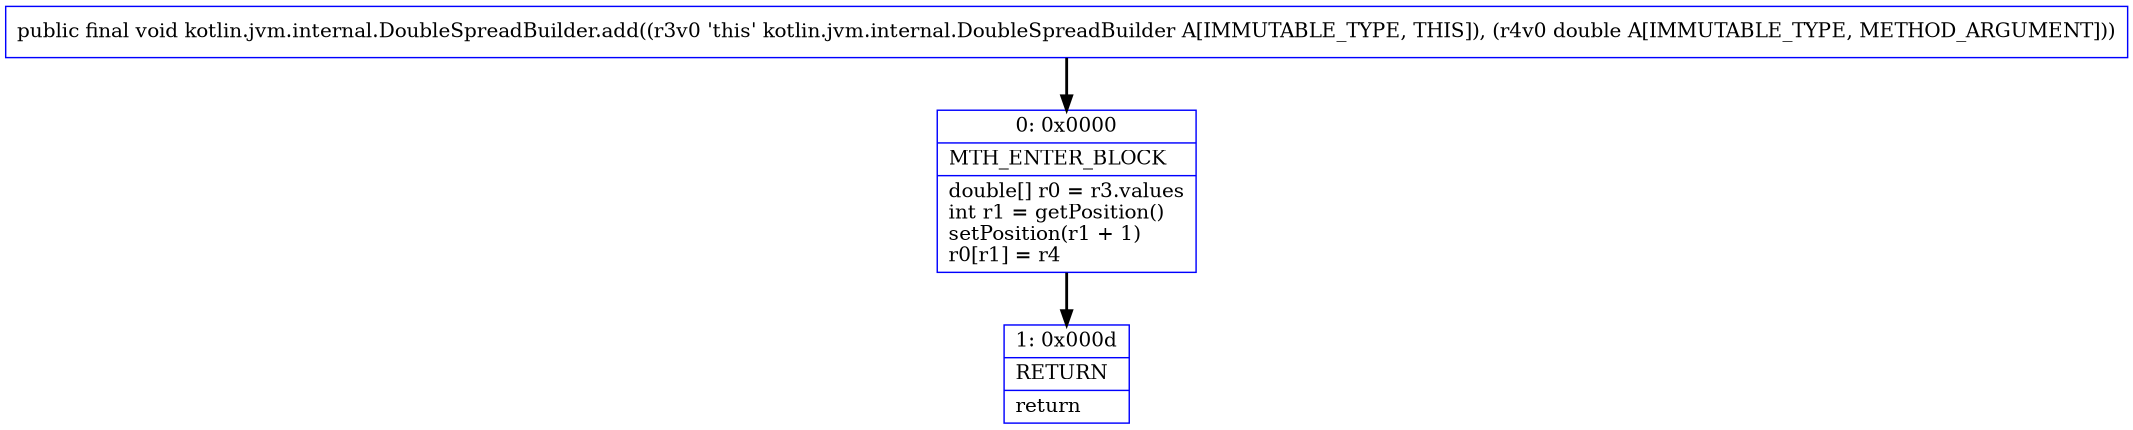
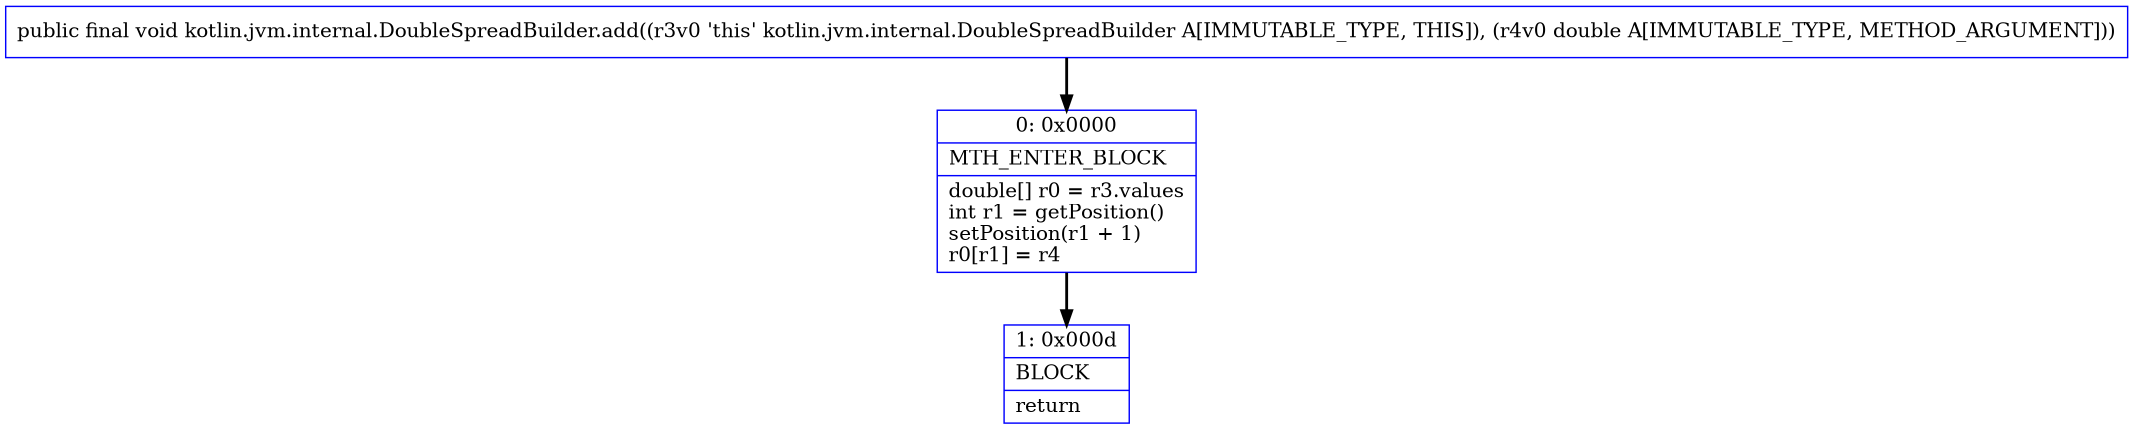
node "1: 0x000d": text "RETURN" -> "BLOCK"
